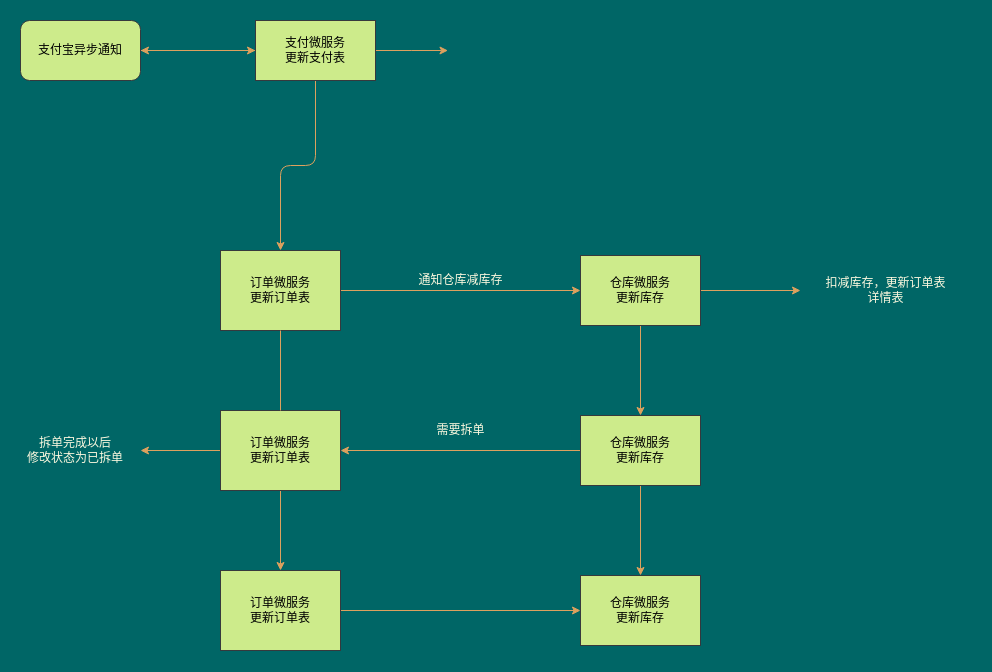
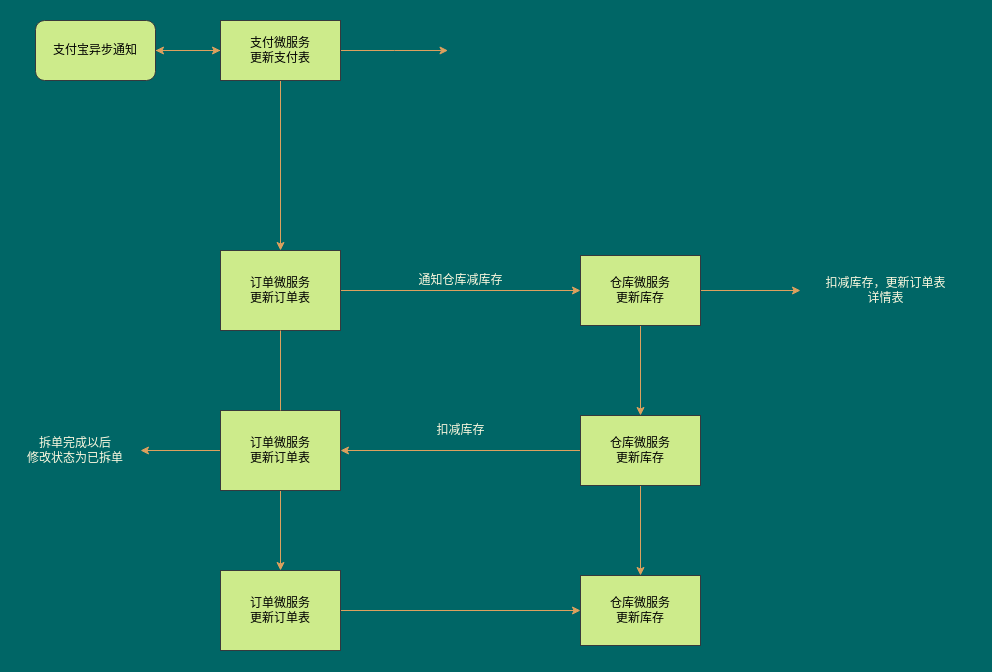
node "支付宝异步通知": moved (81, 51) -> (96, 51)
node "支付微服务 更新支付表": moved (316, 51) -> (281, 51)
node "需要拆单": label "需要拆单" -> "扣减库存"
